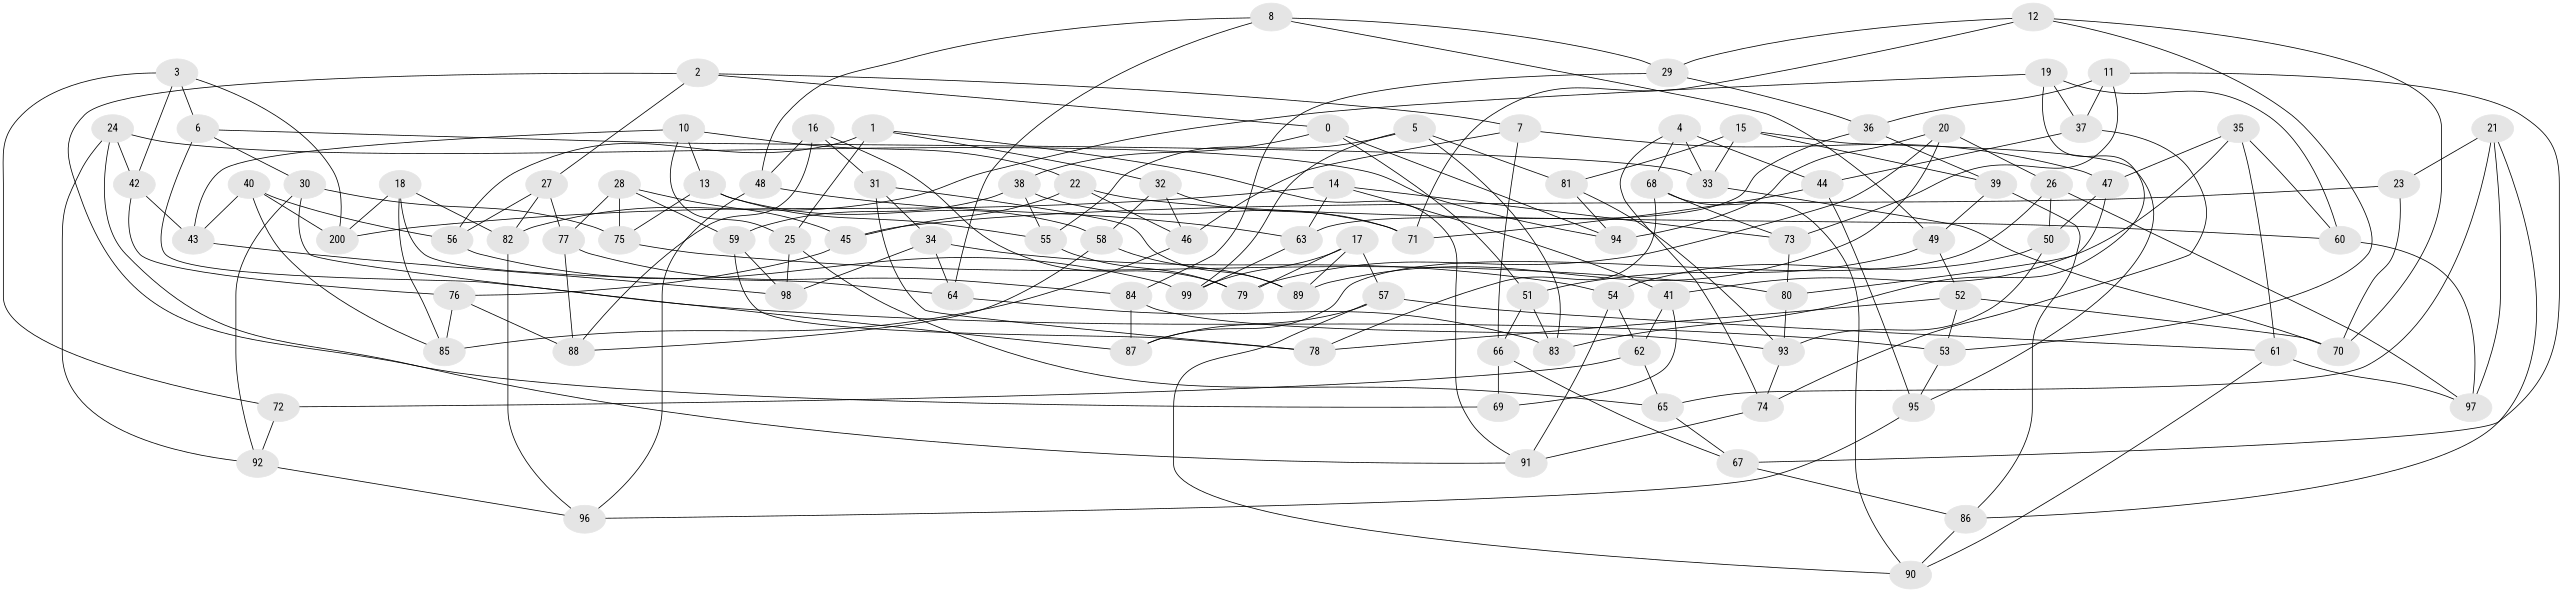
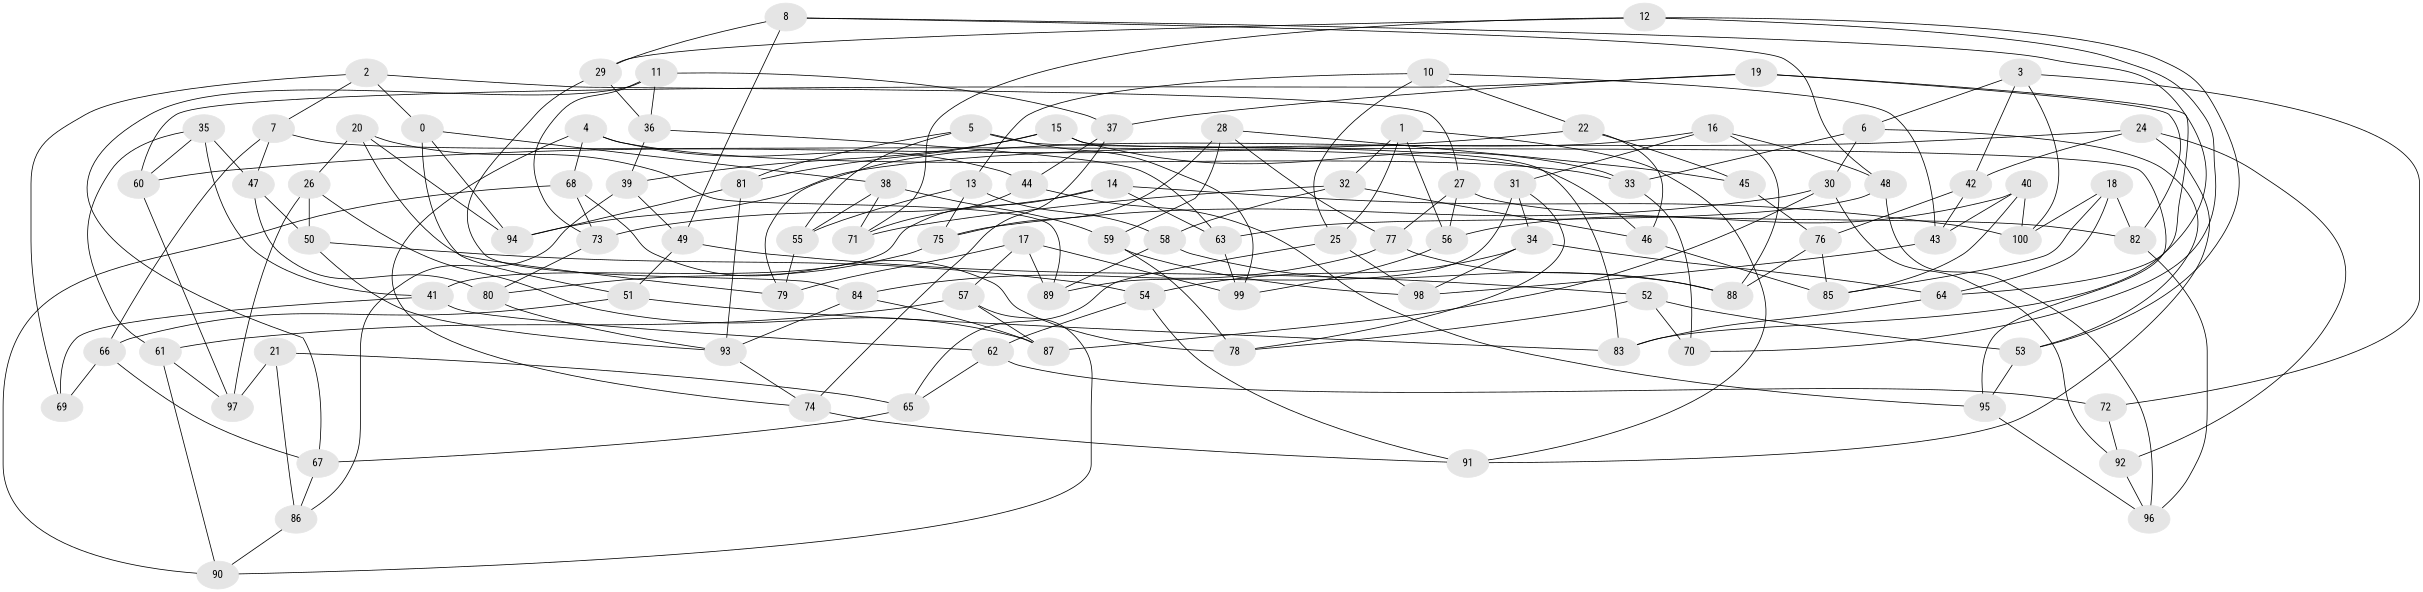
node "23": removed
node "200": label "200" -> "100"
